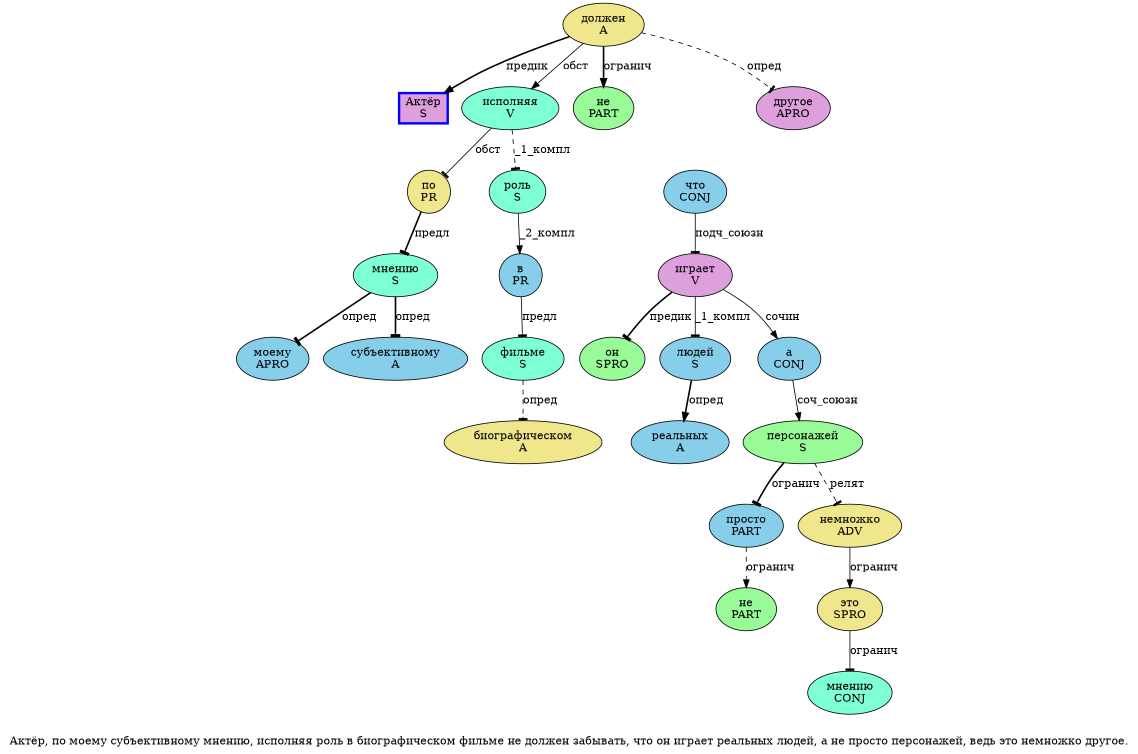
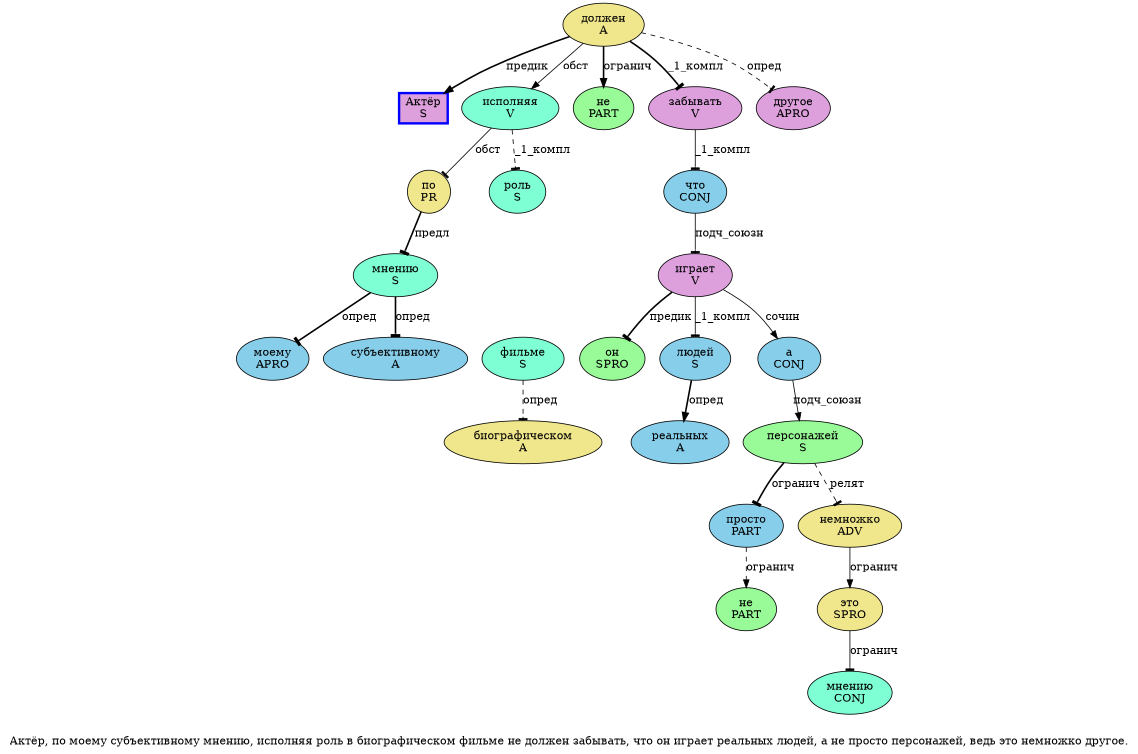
node "забывать V": added
node "в PR": removed
edge "а CONJ" -> "персонажей S": label "соч_союзн" -> "подч_союзн"
